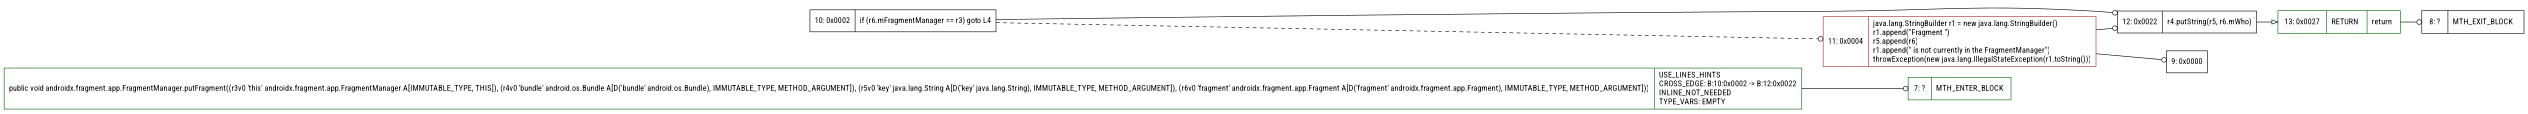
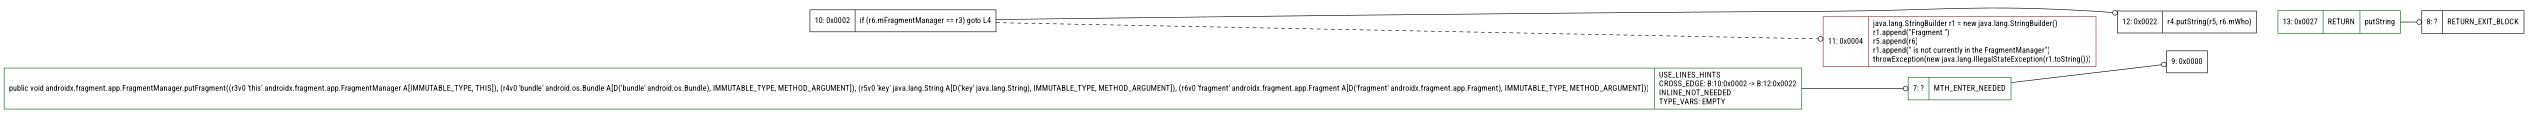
edge "12: 0x0022" -> "13: 0x0027": removed
node "13: 0x0027": text "return" -> "putString"
node "8: ?": text "MTH_EXIT_BLOCK" -> "RETURN_EXIT_BLOCK"
edge "11: 0x0004" -> "12: 0x0022": removed
edge "11: 0x0004" -> "9: 0x0000": now "7: ?" -> "9: 0x0000"
node "7: ?": text "MTH_ENTER_BLOCK" -> "MTH_ENTER_NEEDED"
